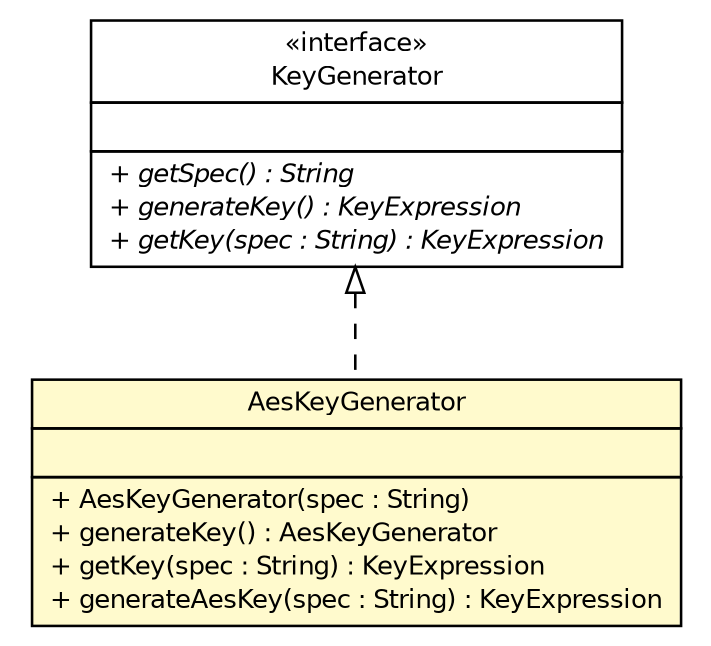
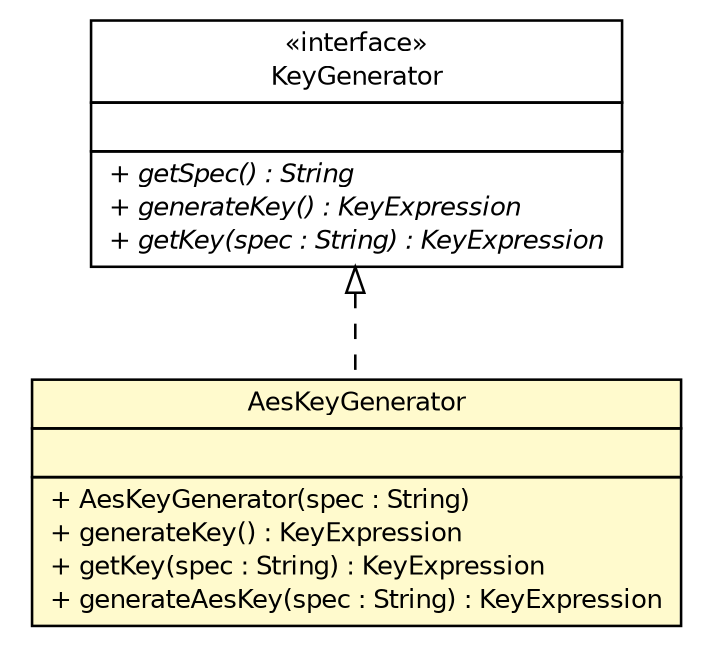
node "AesKeyGenerator": text "+ generateKey() : AesKeyGenerator" -> "+ generateKey() : KeyExpression"
